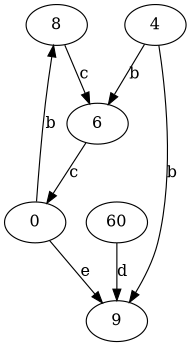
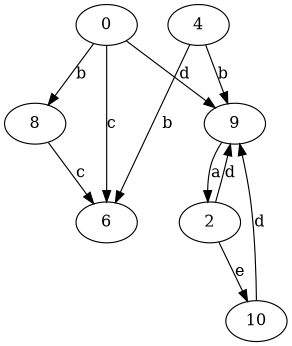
edge "6" -> "0": reversed
node "60": label "60" -> "10"
node "2": added
edge "0" -> "9": label "e" -> "d"
